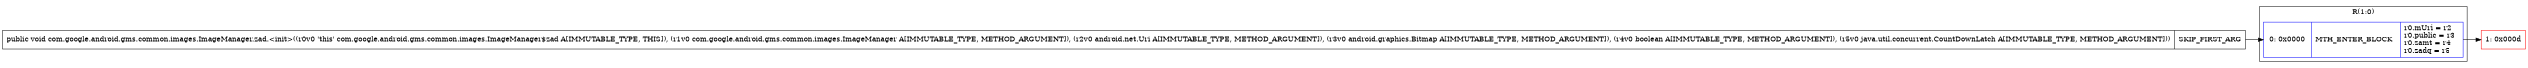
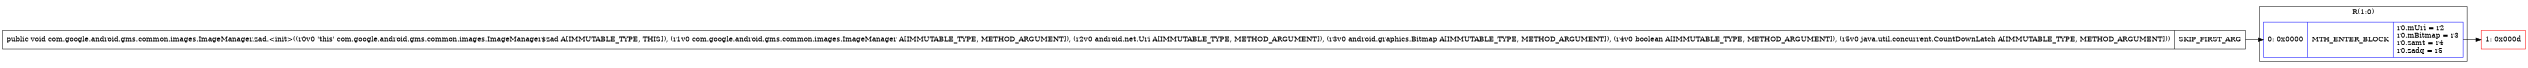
node "0: 0x0000": text "r0.public = r3" -> "r0.mBitmap = r3"
